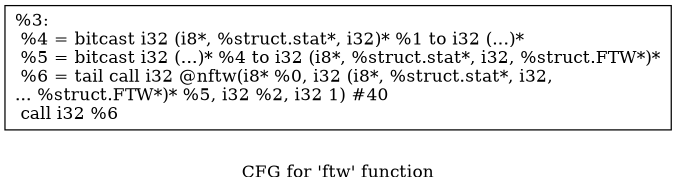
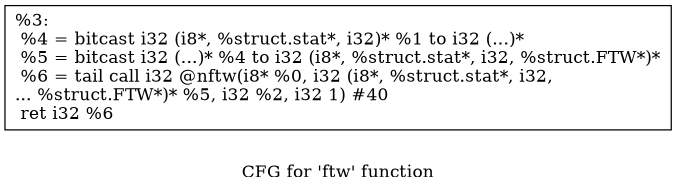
node "%3:": text "call i32 %6" -> "ret i32 %6"
